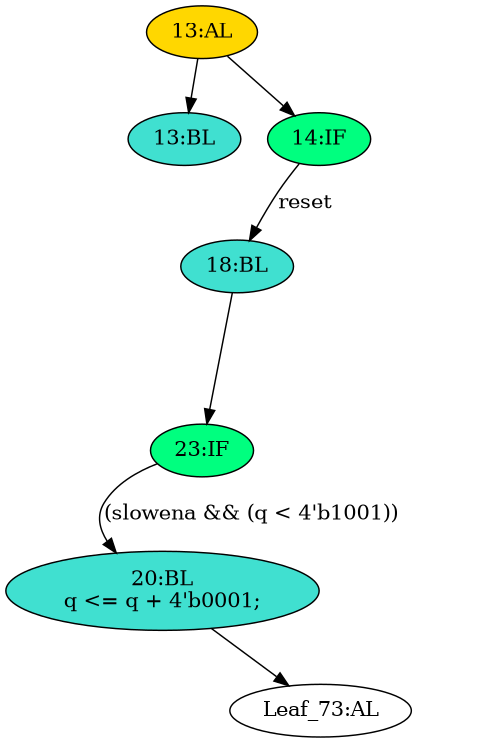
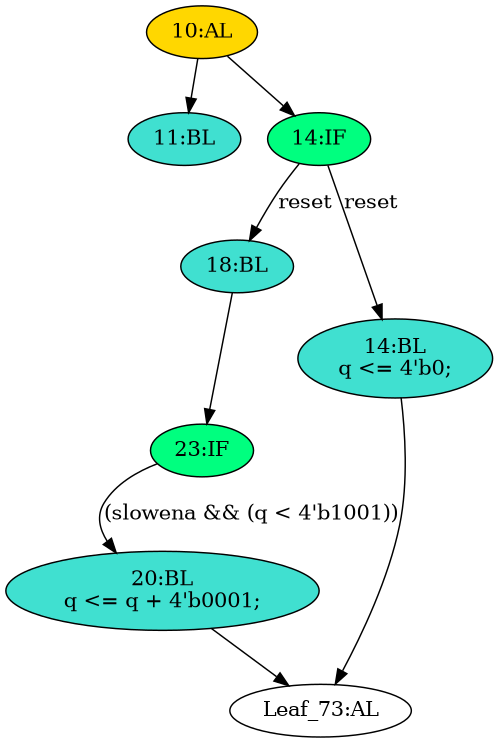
node "13:AL": label "13:AL" -> "10:AL"
node "13:BL": label "13:BL" -> "11:BL"
node "14:BL q <= 4'b0;": added
